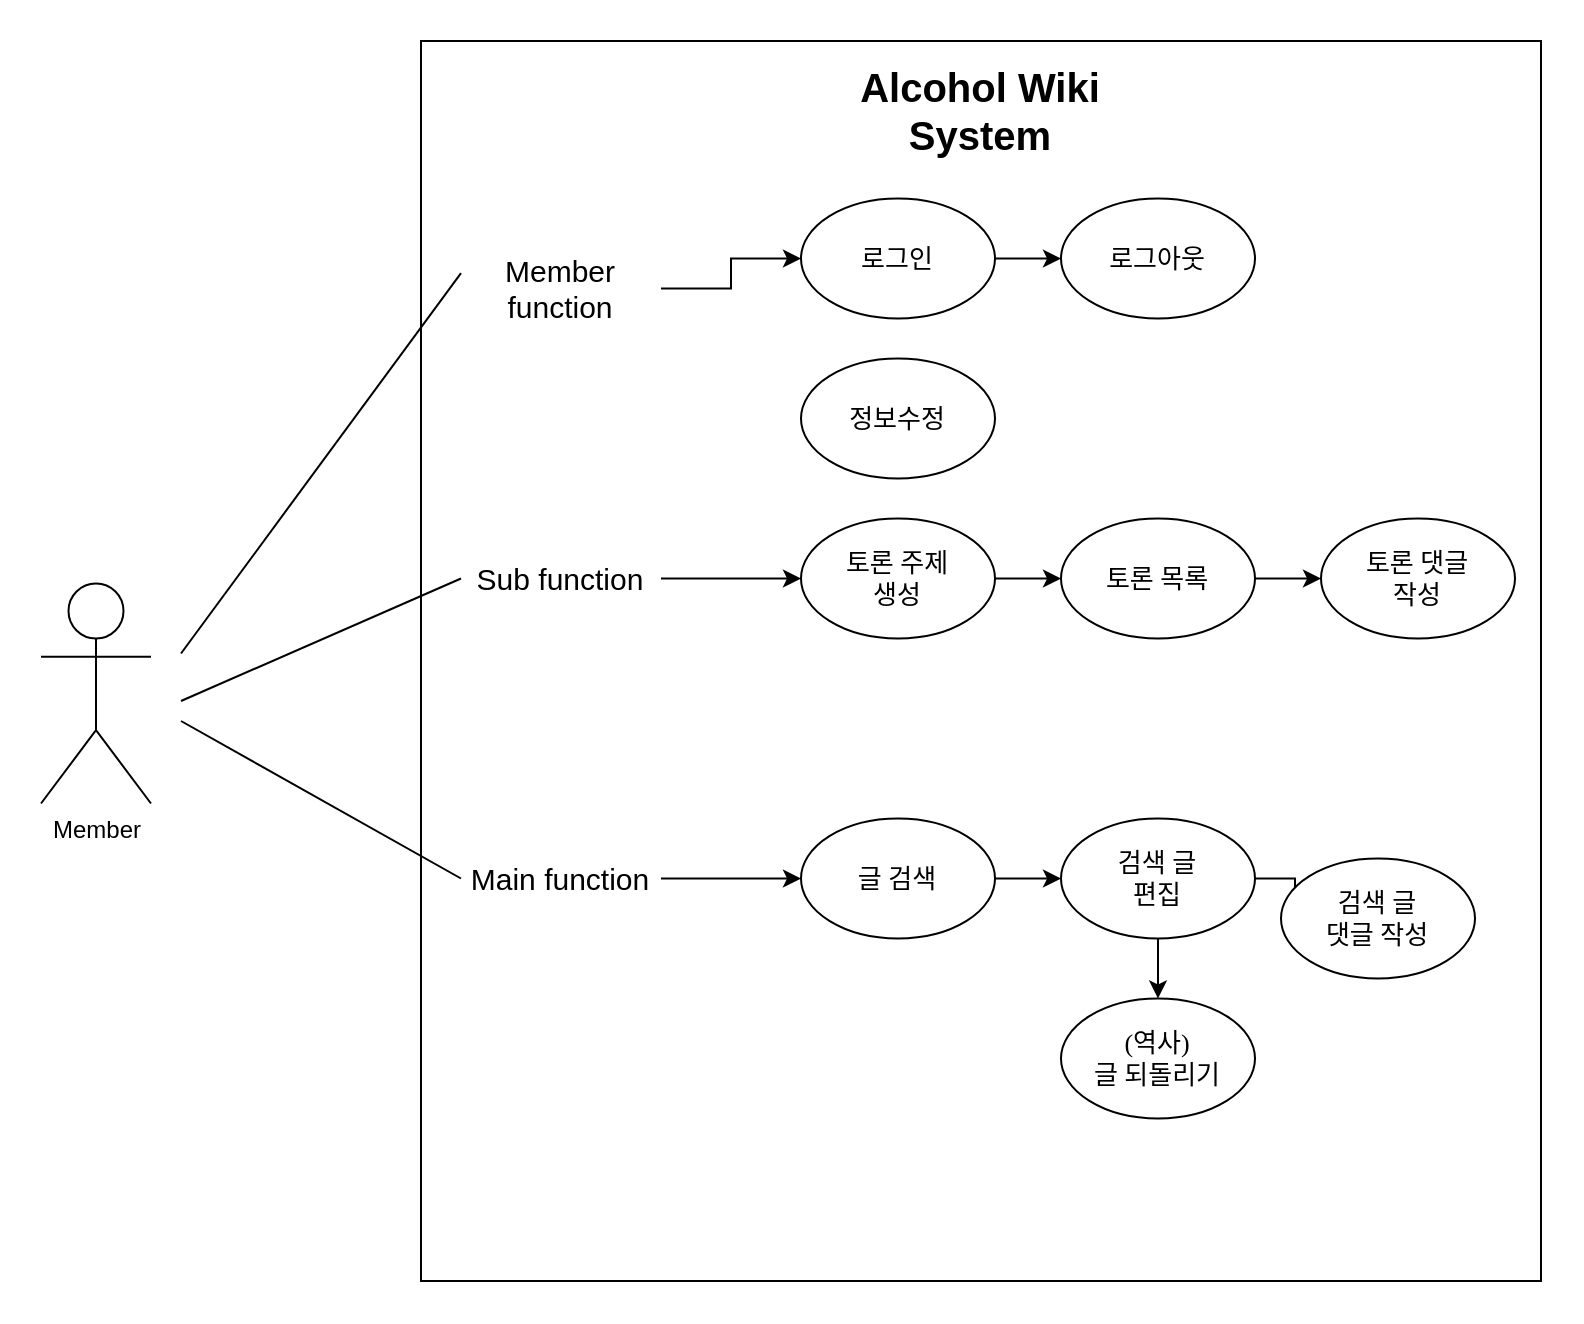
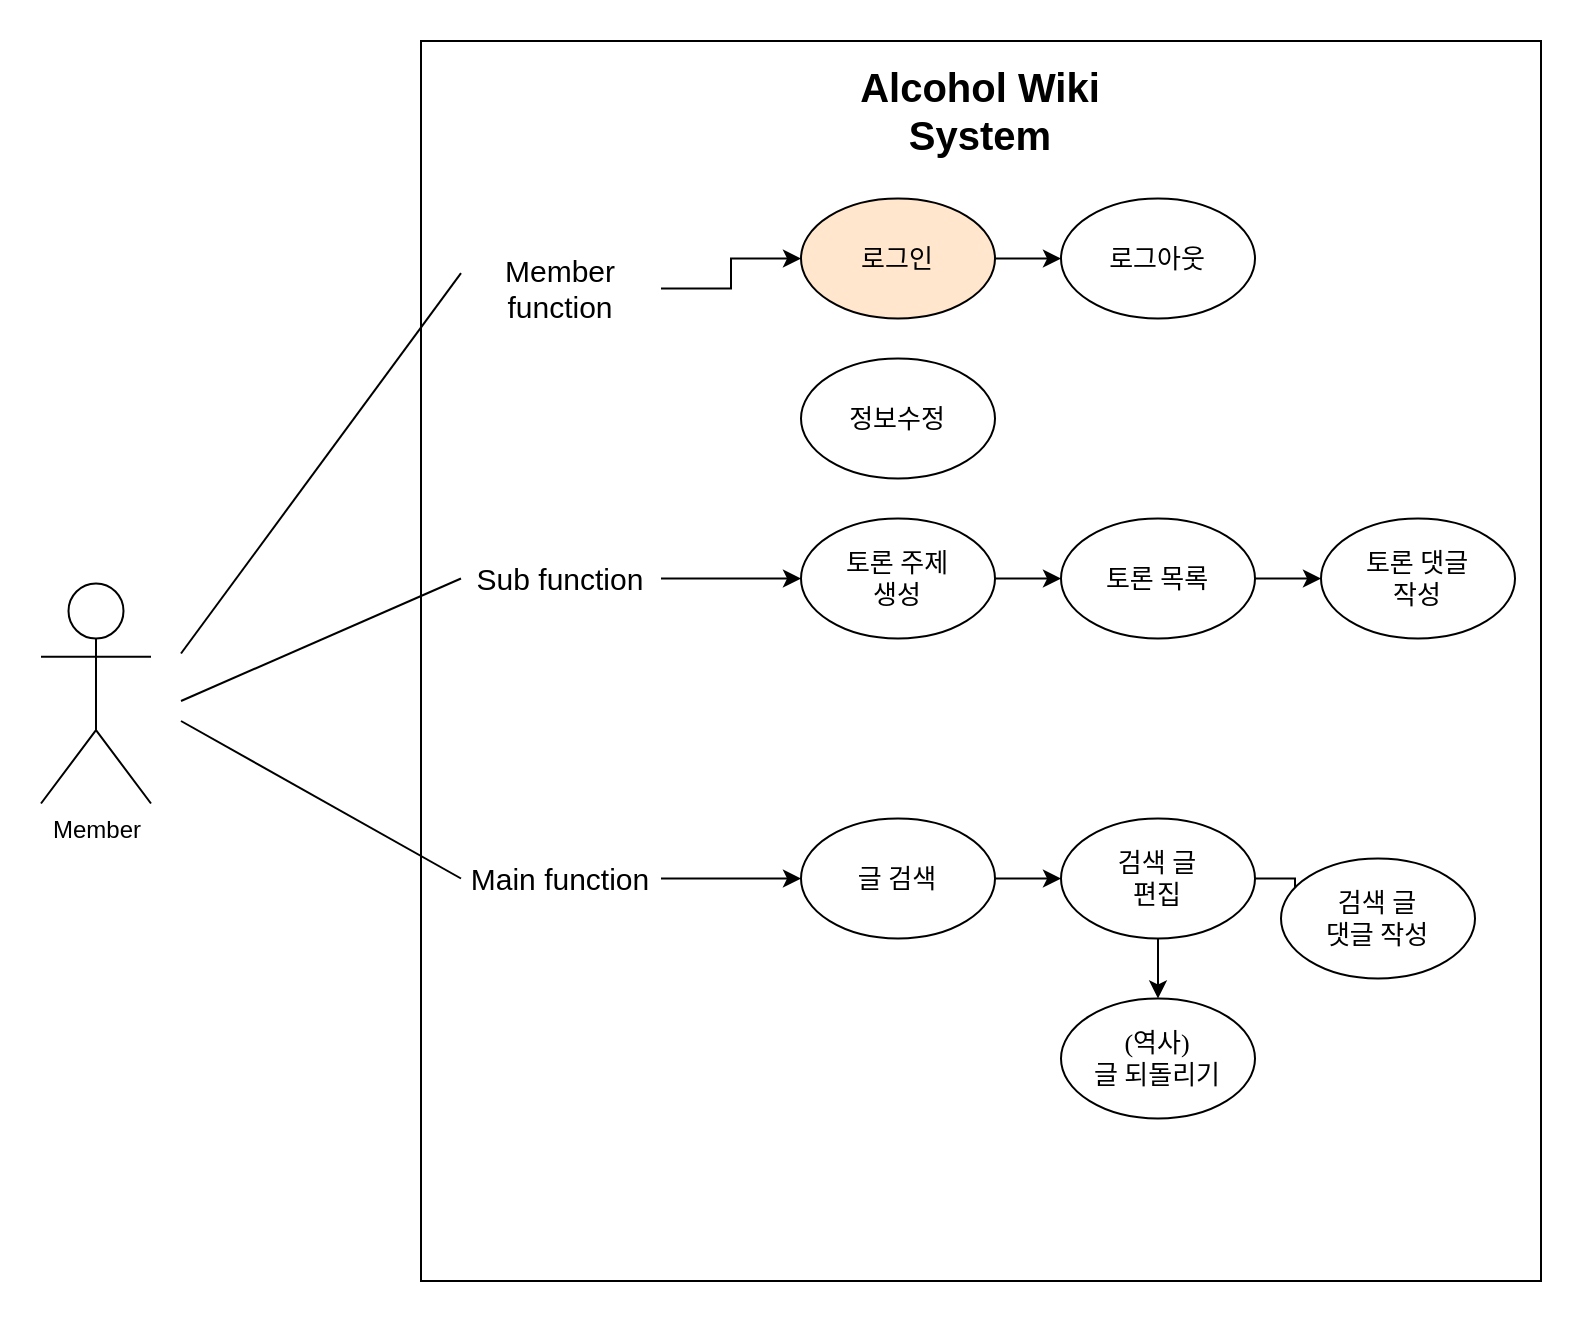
node "로그인": fillcolor #ffffff -> #ffe6cc
